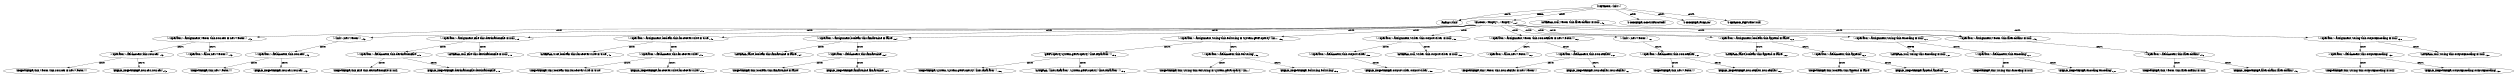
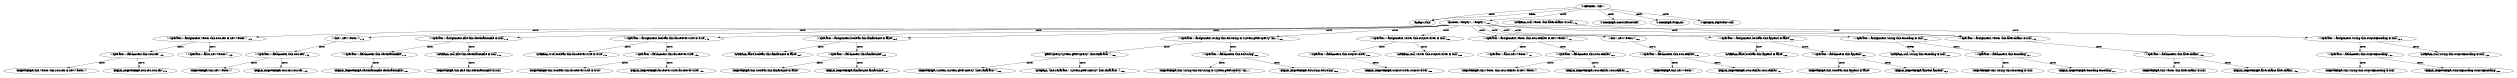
edge "(<operator>.fieldAccess,this.destinationFile)" -> "(IDENTIFIER,this,File this.destinationFile = null)": now "(LITERAL,null,File this.destinationFile = null)" -> "(IDENTIFIER,this,File this.destinationFile = null)"
